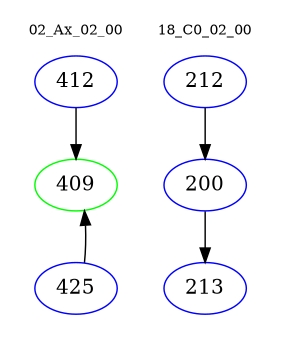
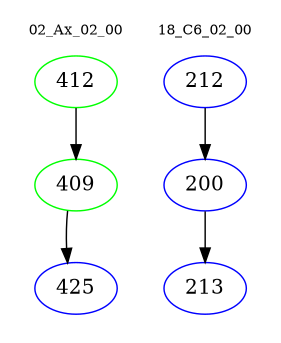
cluster "18_C0_02_00": label "18_C0_02_00" -> "18_C6_02_00"
node "412": color blue -> green
edge "425" -> "409": reversed
